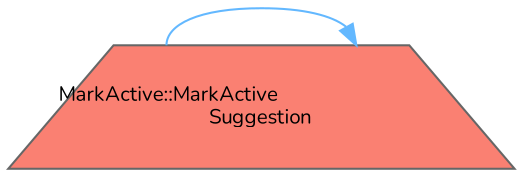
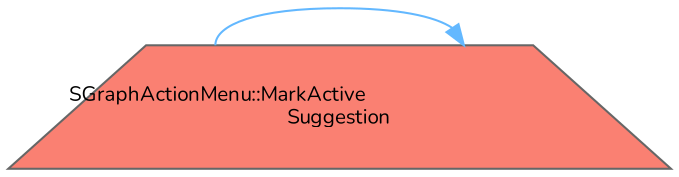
node "MarkActive::MarkActive Suggestion": label "MarkActive::MarkActive Suggestion" -> "SGraphActionMenu::MarkActive Suggestion"
